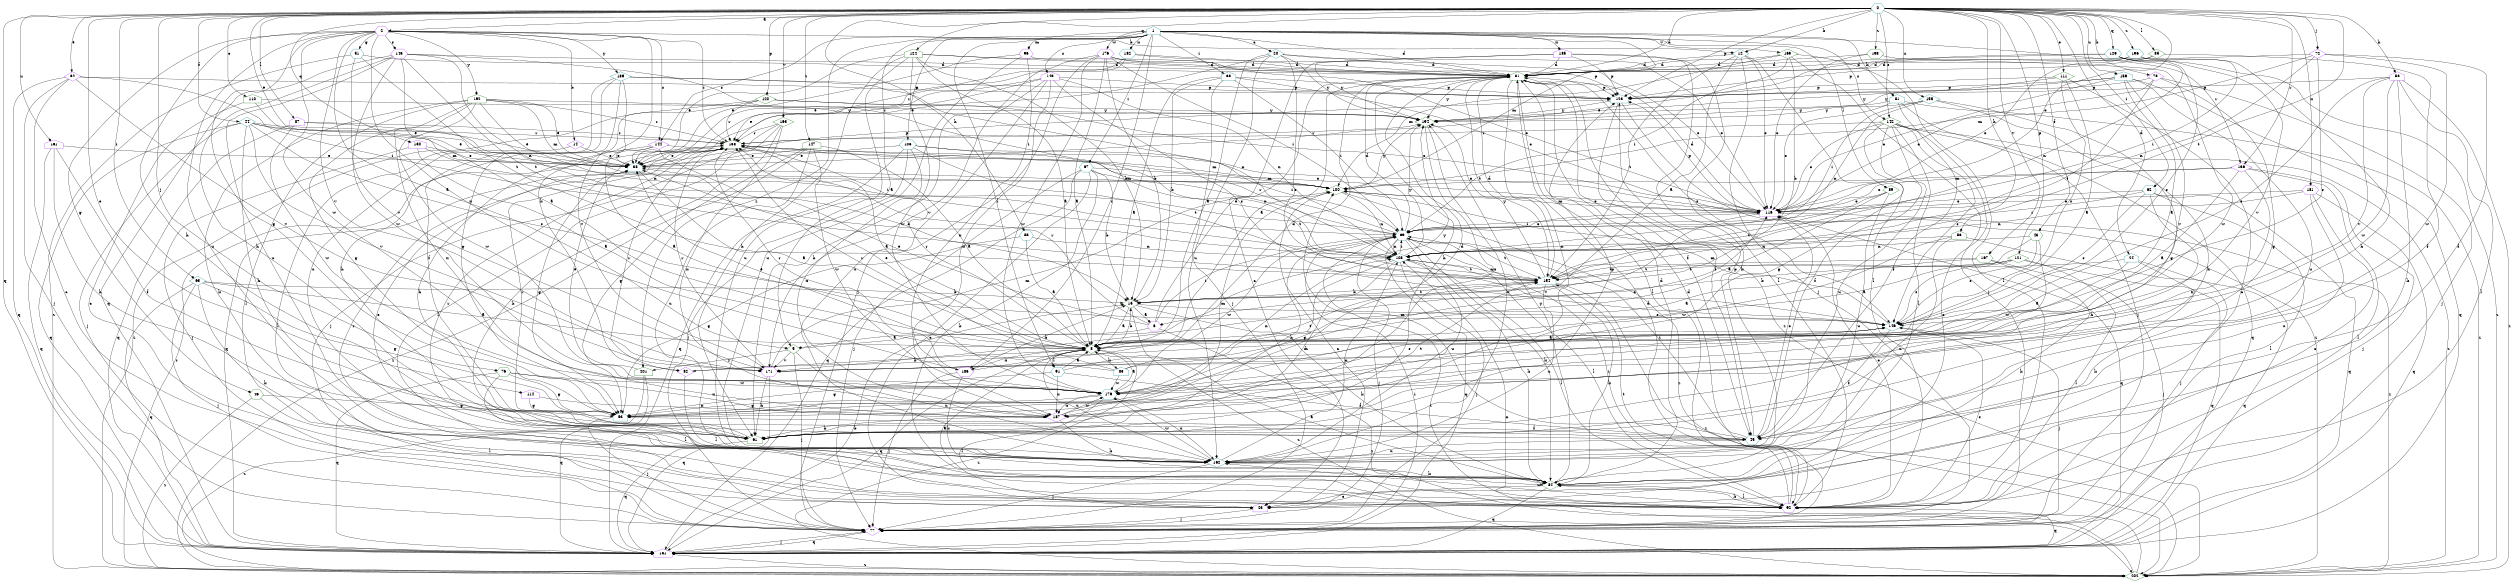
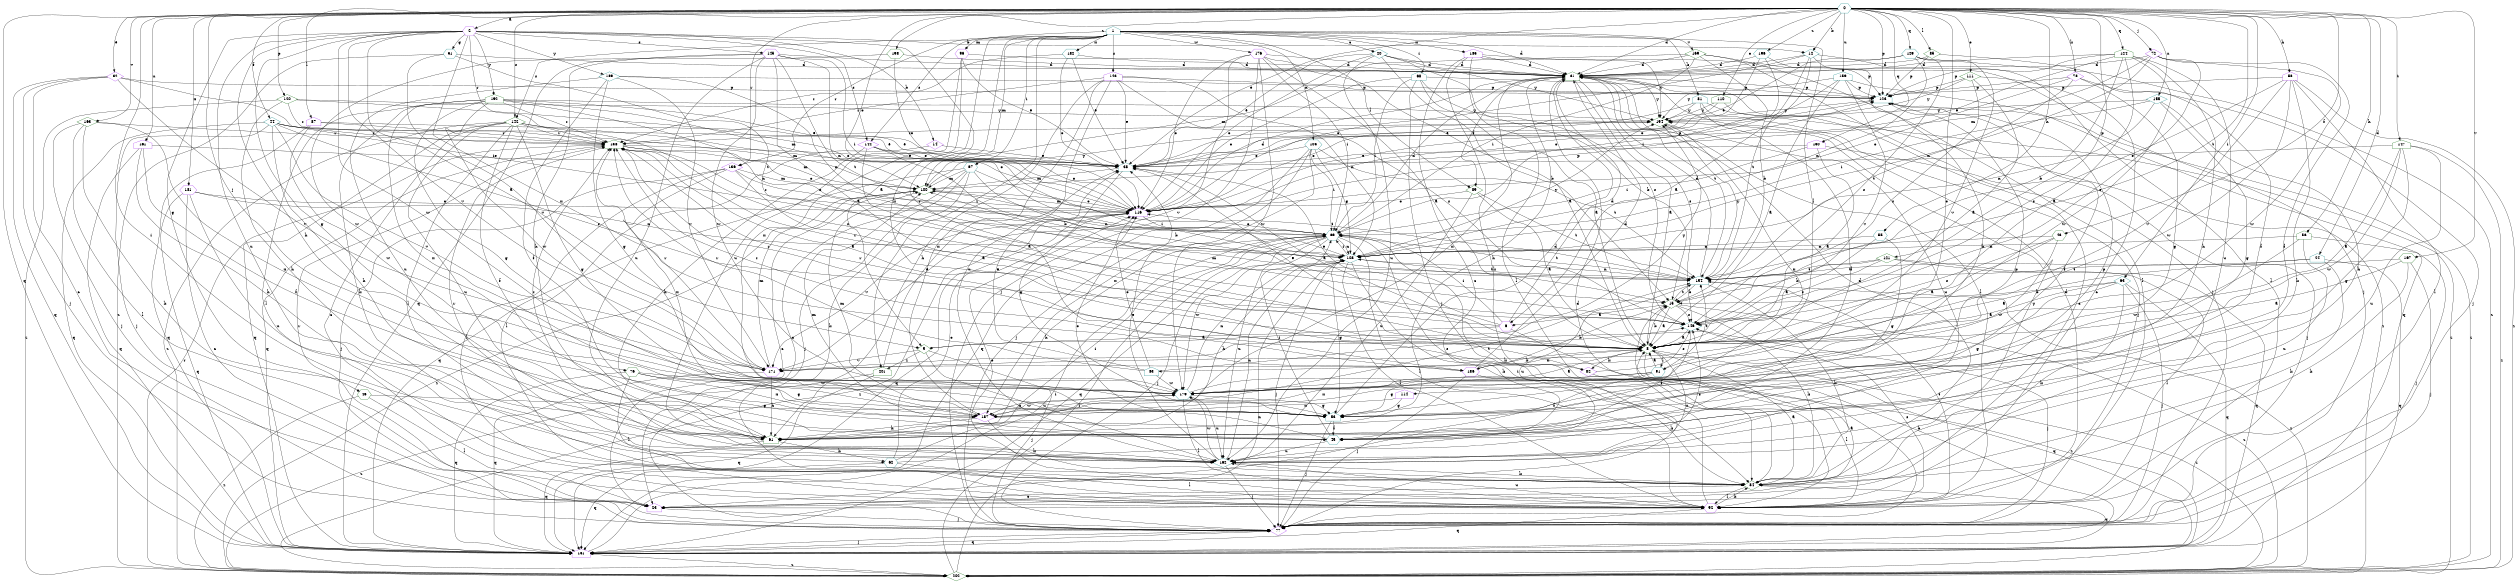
edge "105" -> "108": label "n" -> "g"
edge "31" -> "45": now "31" -> "89"
edge "159" -> "162": removed, label "u"
edge "62" -> "61": reversed
